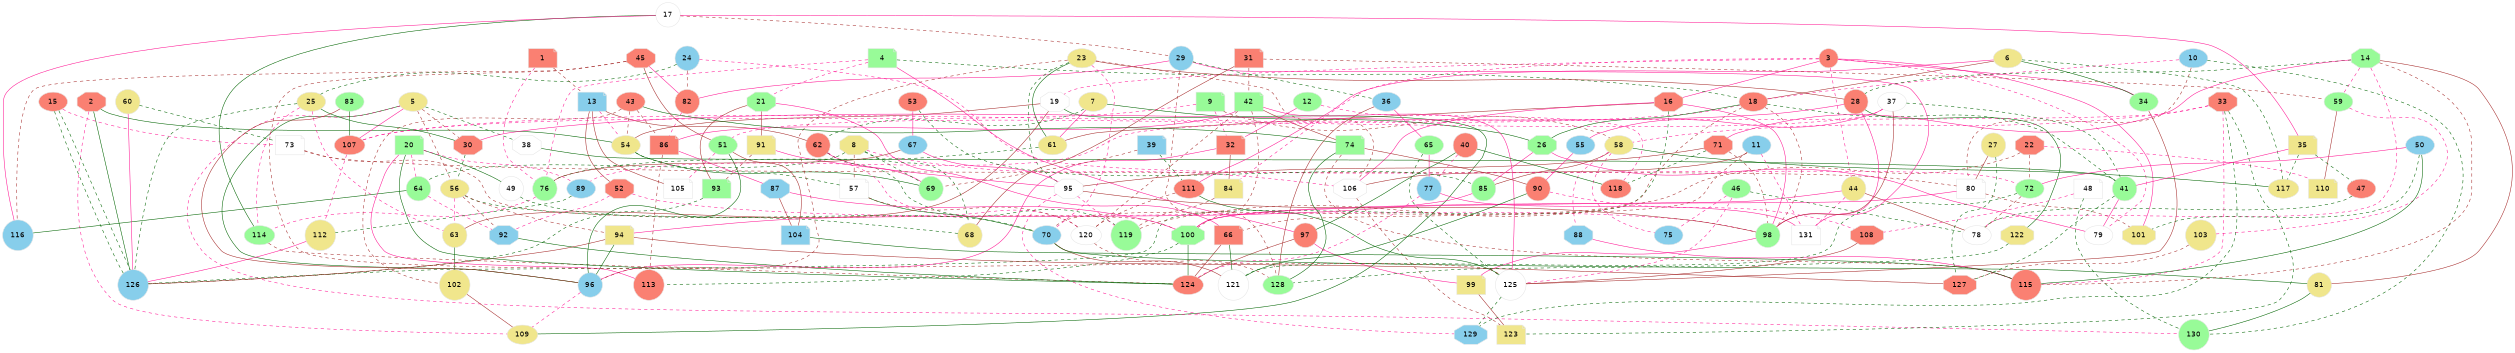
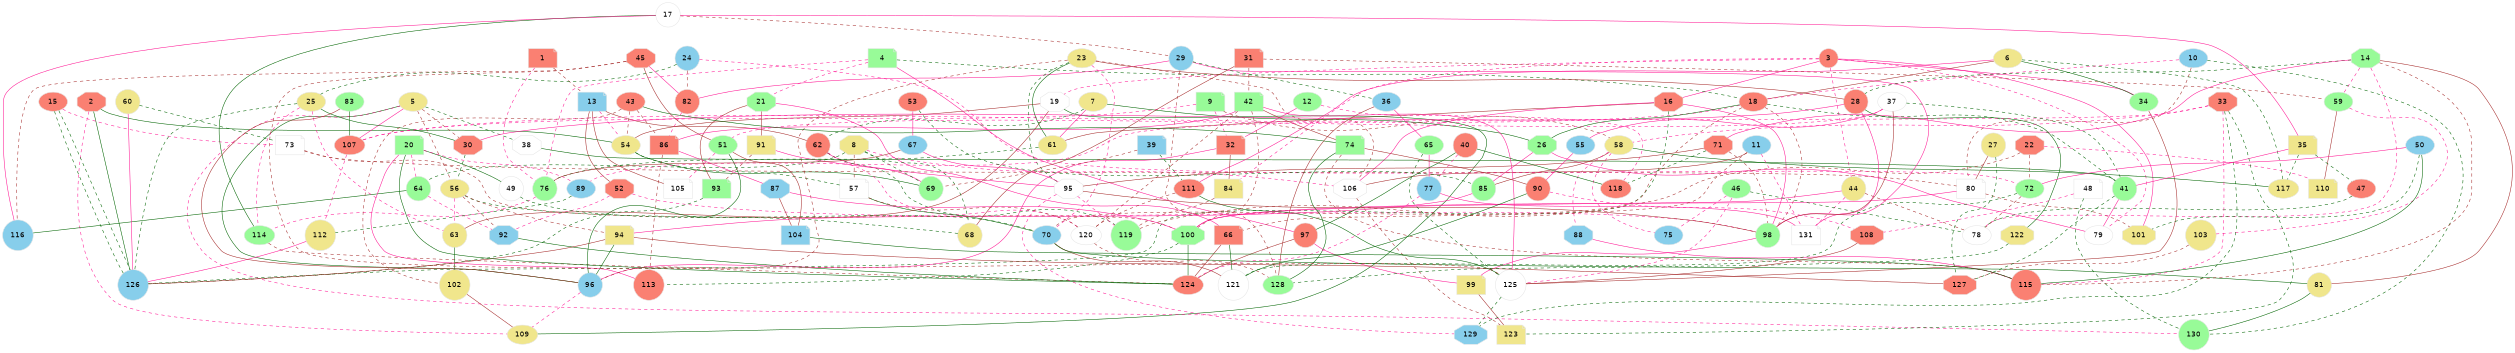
edge "44" -- "78": style solid -> dashed
